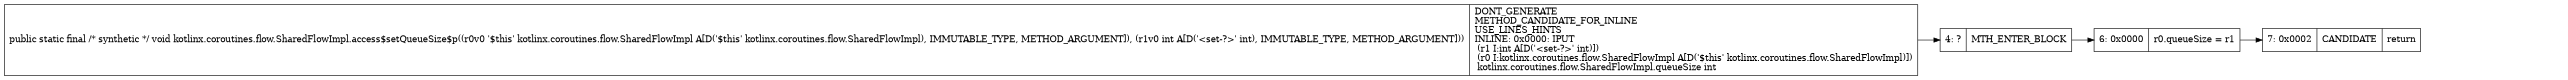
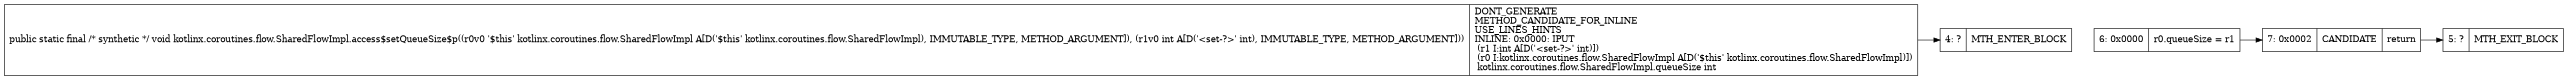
edge "4: ?" -> "6: 0x0000": removed
node "5: ?": added
